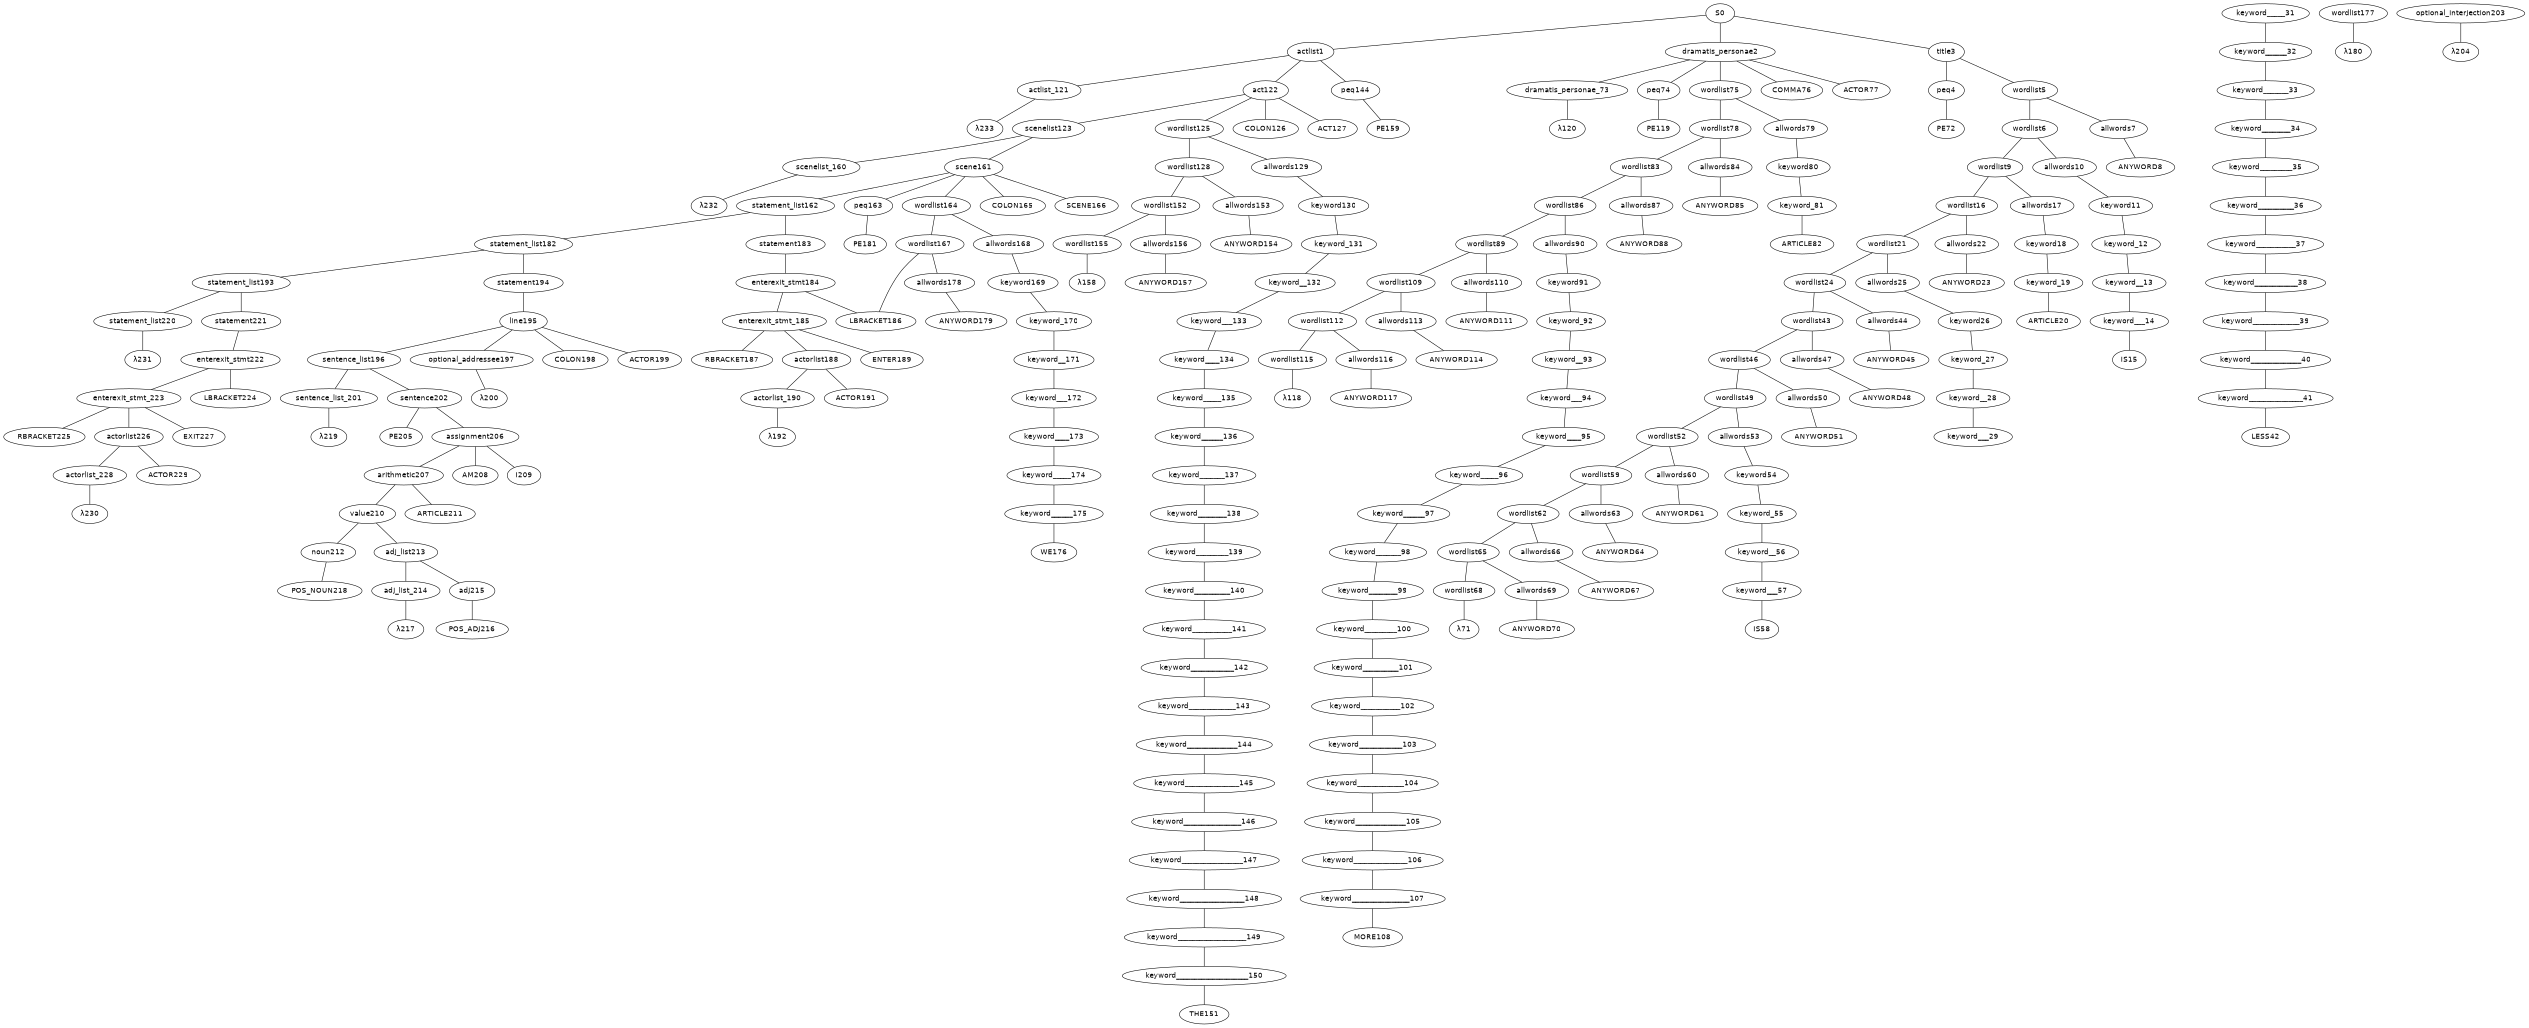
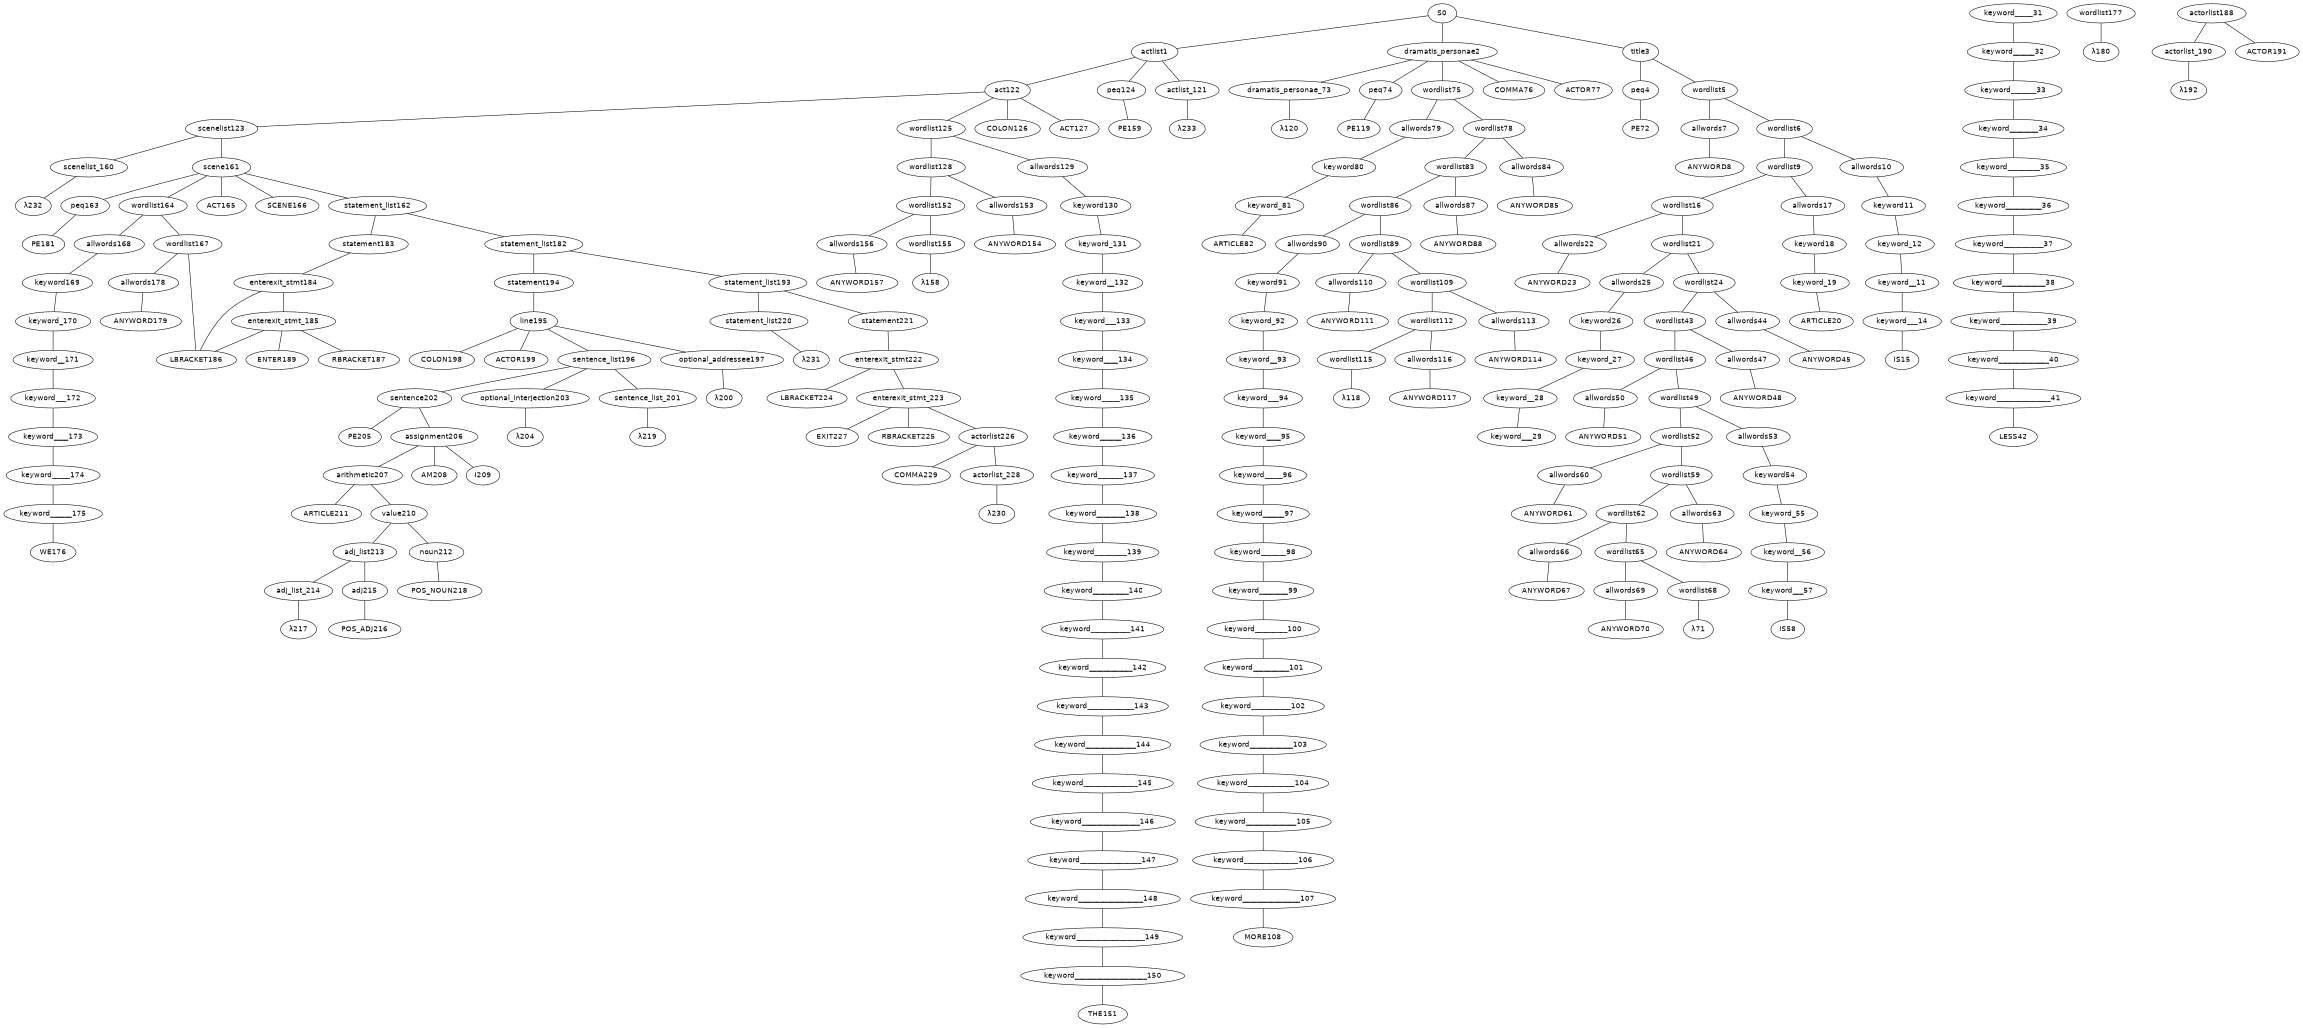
node "peq144": label "peq144" -> "peq124"
node "COLON165": label "COLON165" -> "ACT165"
node "keyword__13": label "keyword__13" -> "keyword__11"
edge "enterexit_stmt_185" -- "actorlist188": now "enterexit_stmt_185" -- "LBRACKET186"
edge "sentence_list196" -- "optional_interjection203": added
node "ACTOR229": label "ACTOR229" -> "COMMA229"
